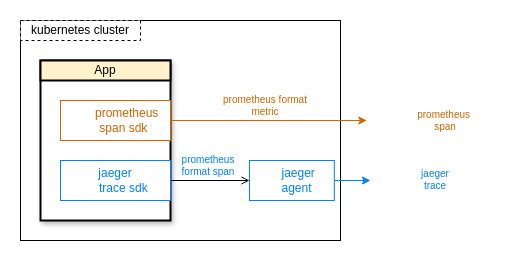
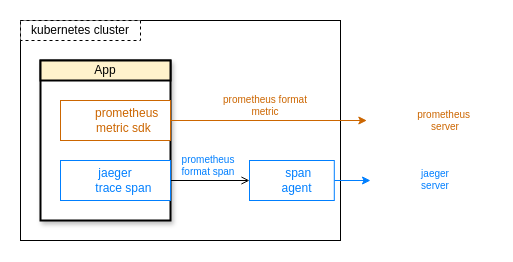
node "prometheus span sdk": label "prometheus span sdk" -> "prometheus metric sdk"
node "prometheus span": label "prometheus span" -> "prometheus server"
node "jaeger trace": label "jaeger trace" -> "jaeger server"
node "jaeger trace sdk": label "jaeger trace sdk" -> "jaeger trace span"
node "jaeger agent": label "jaeger agent" -> "span agent"
